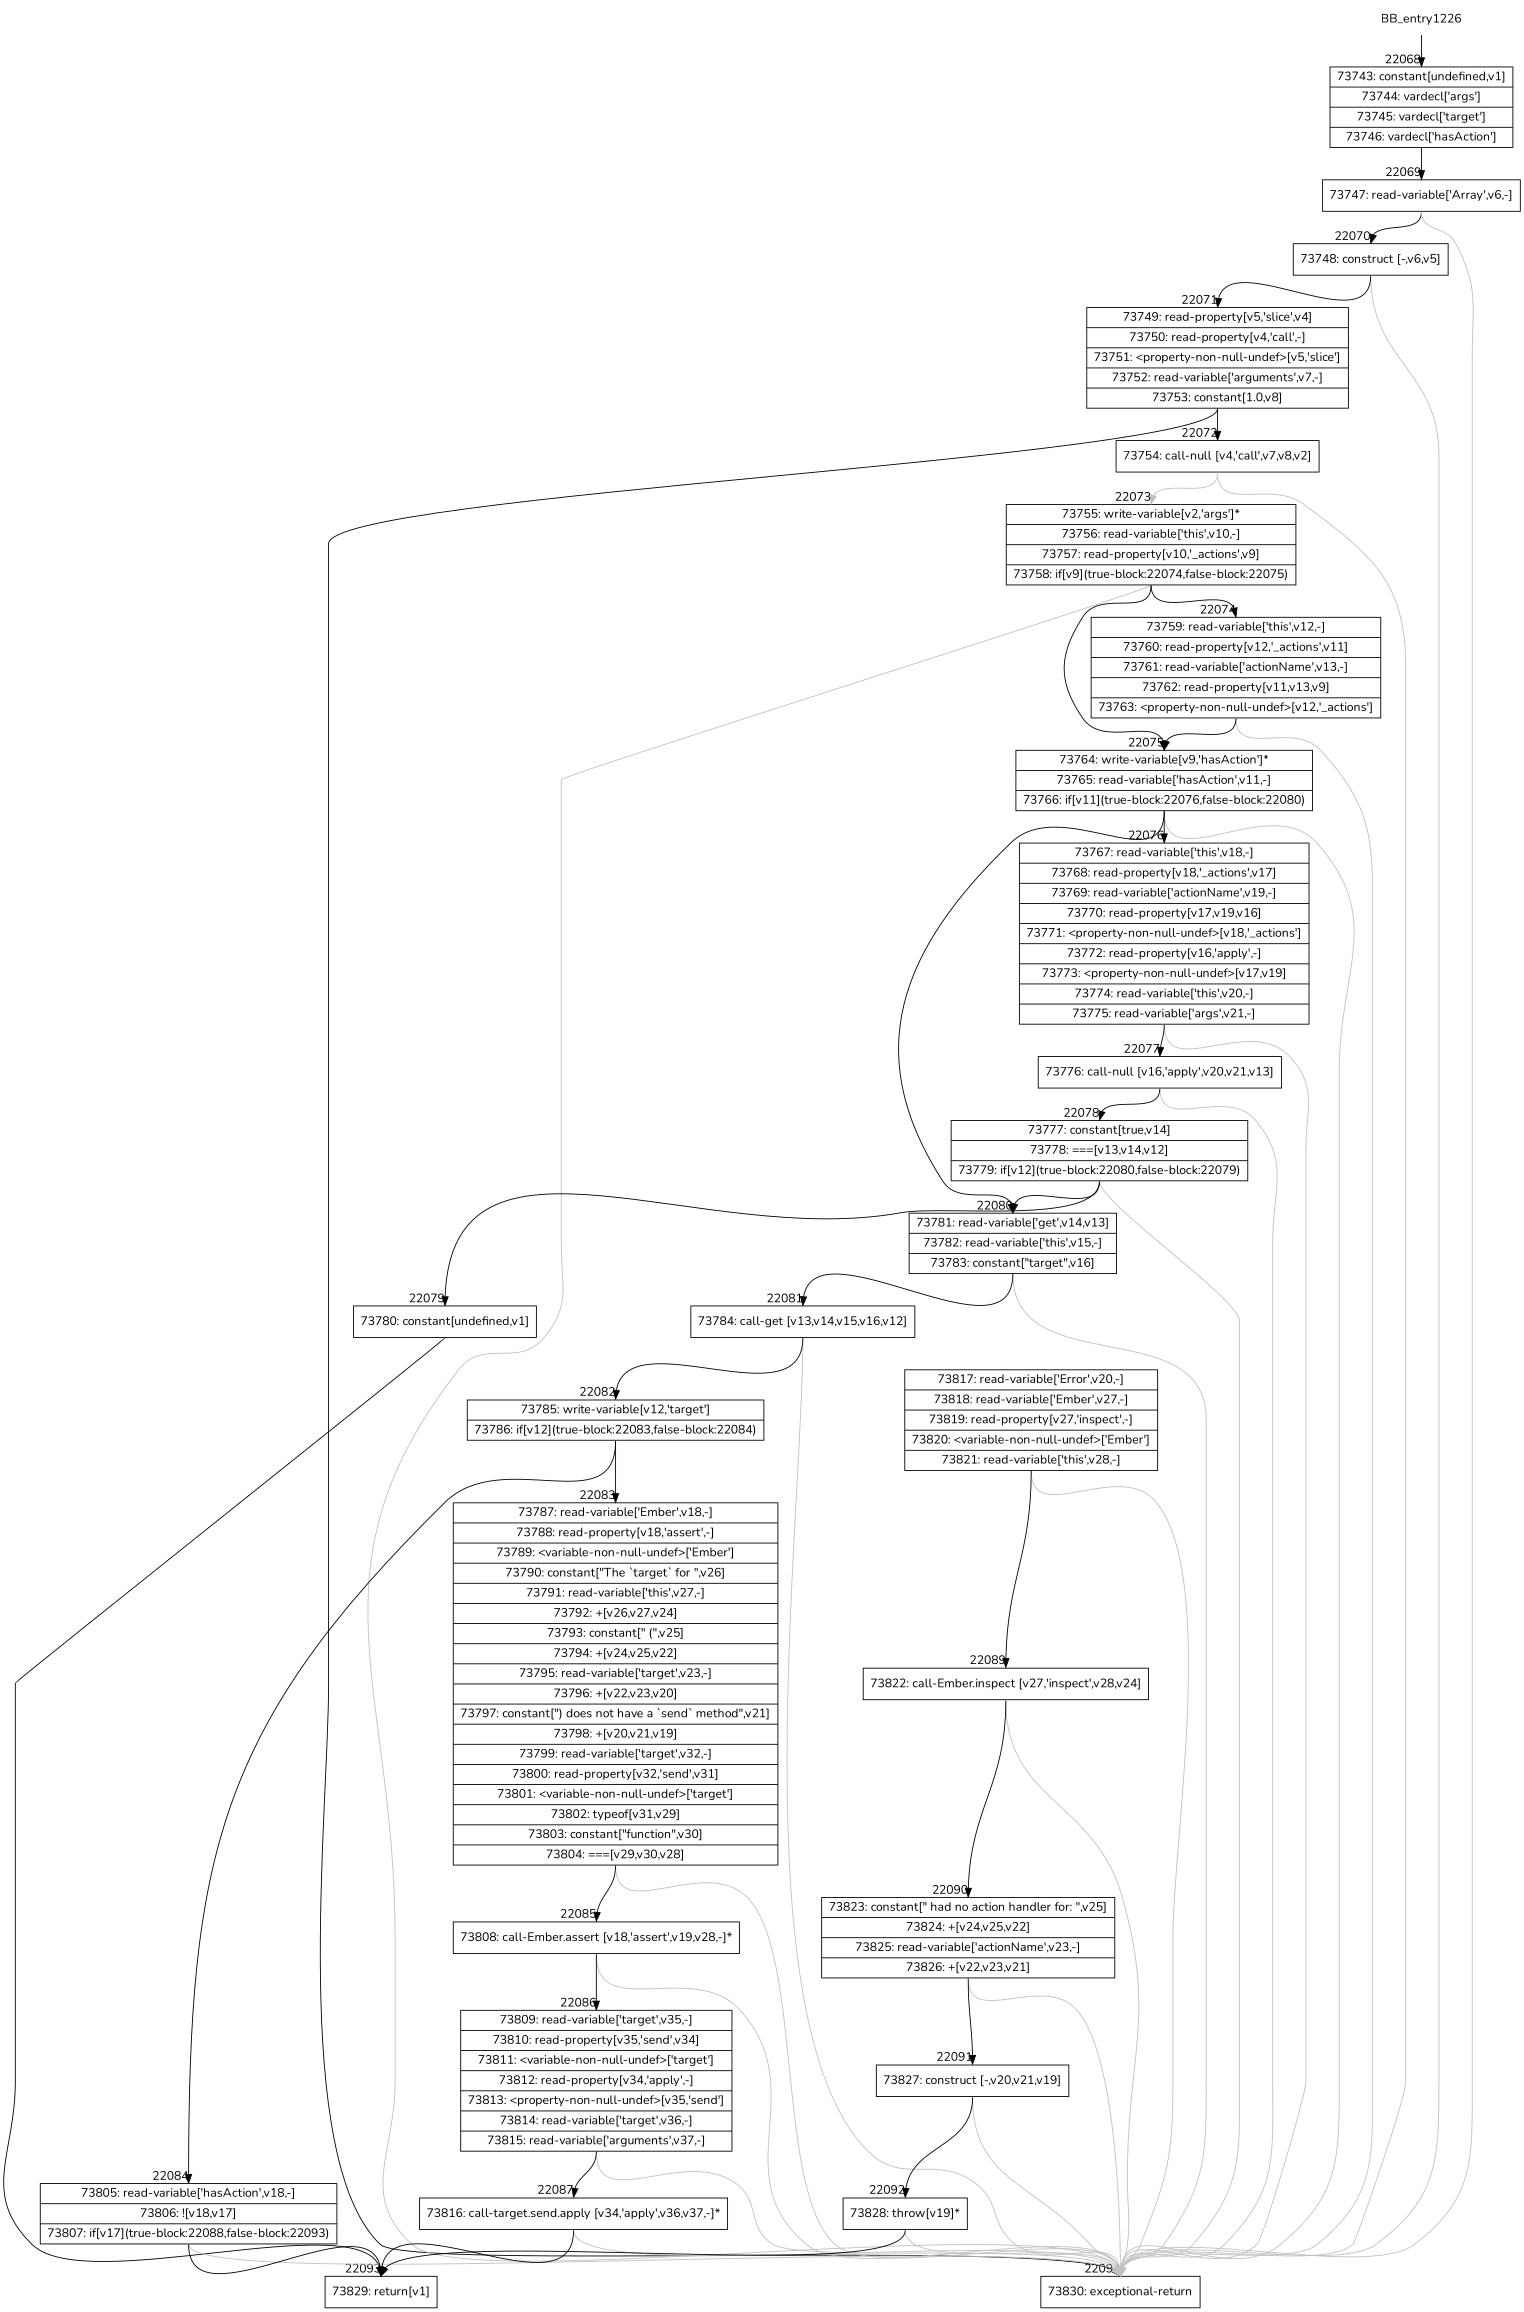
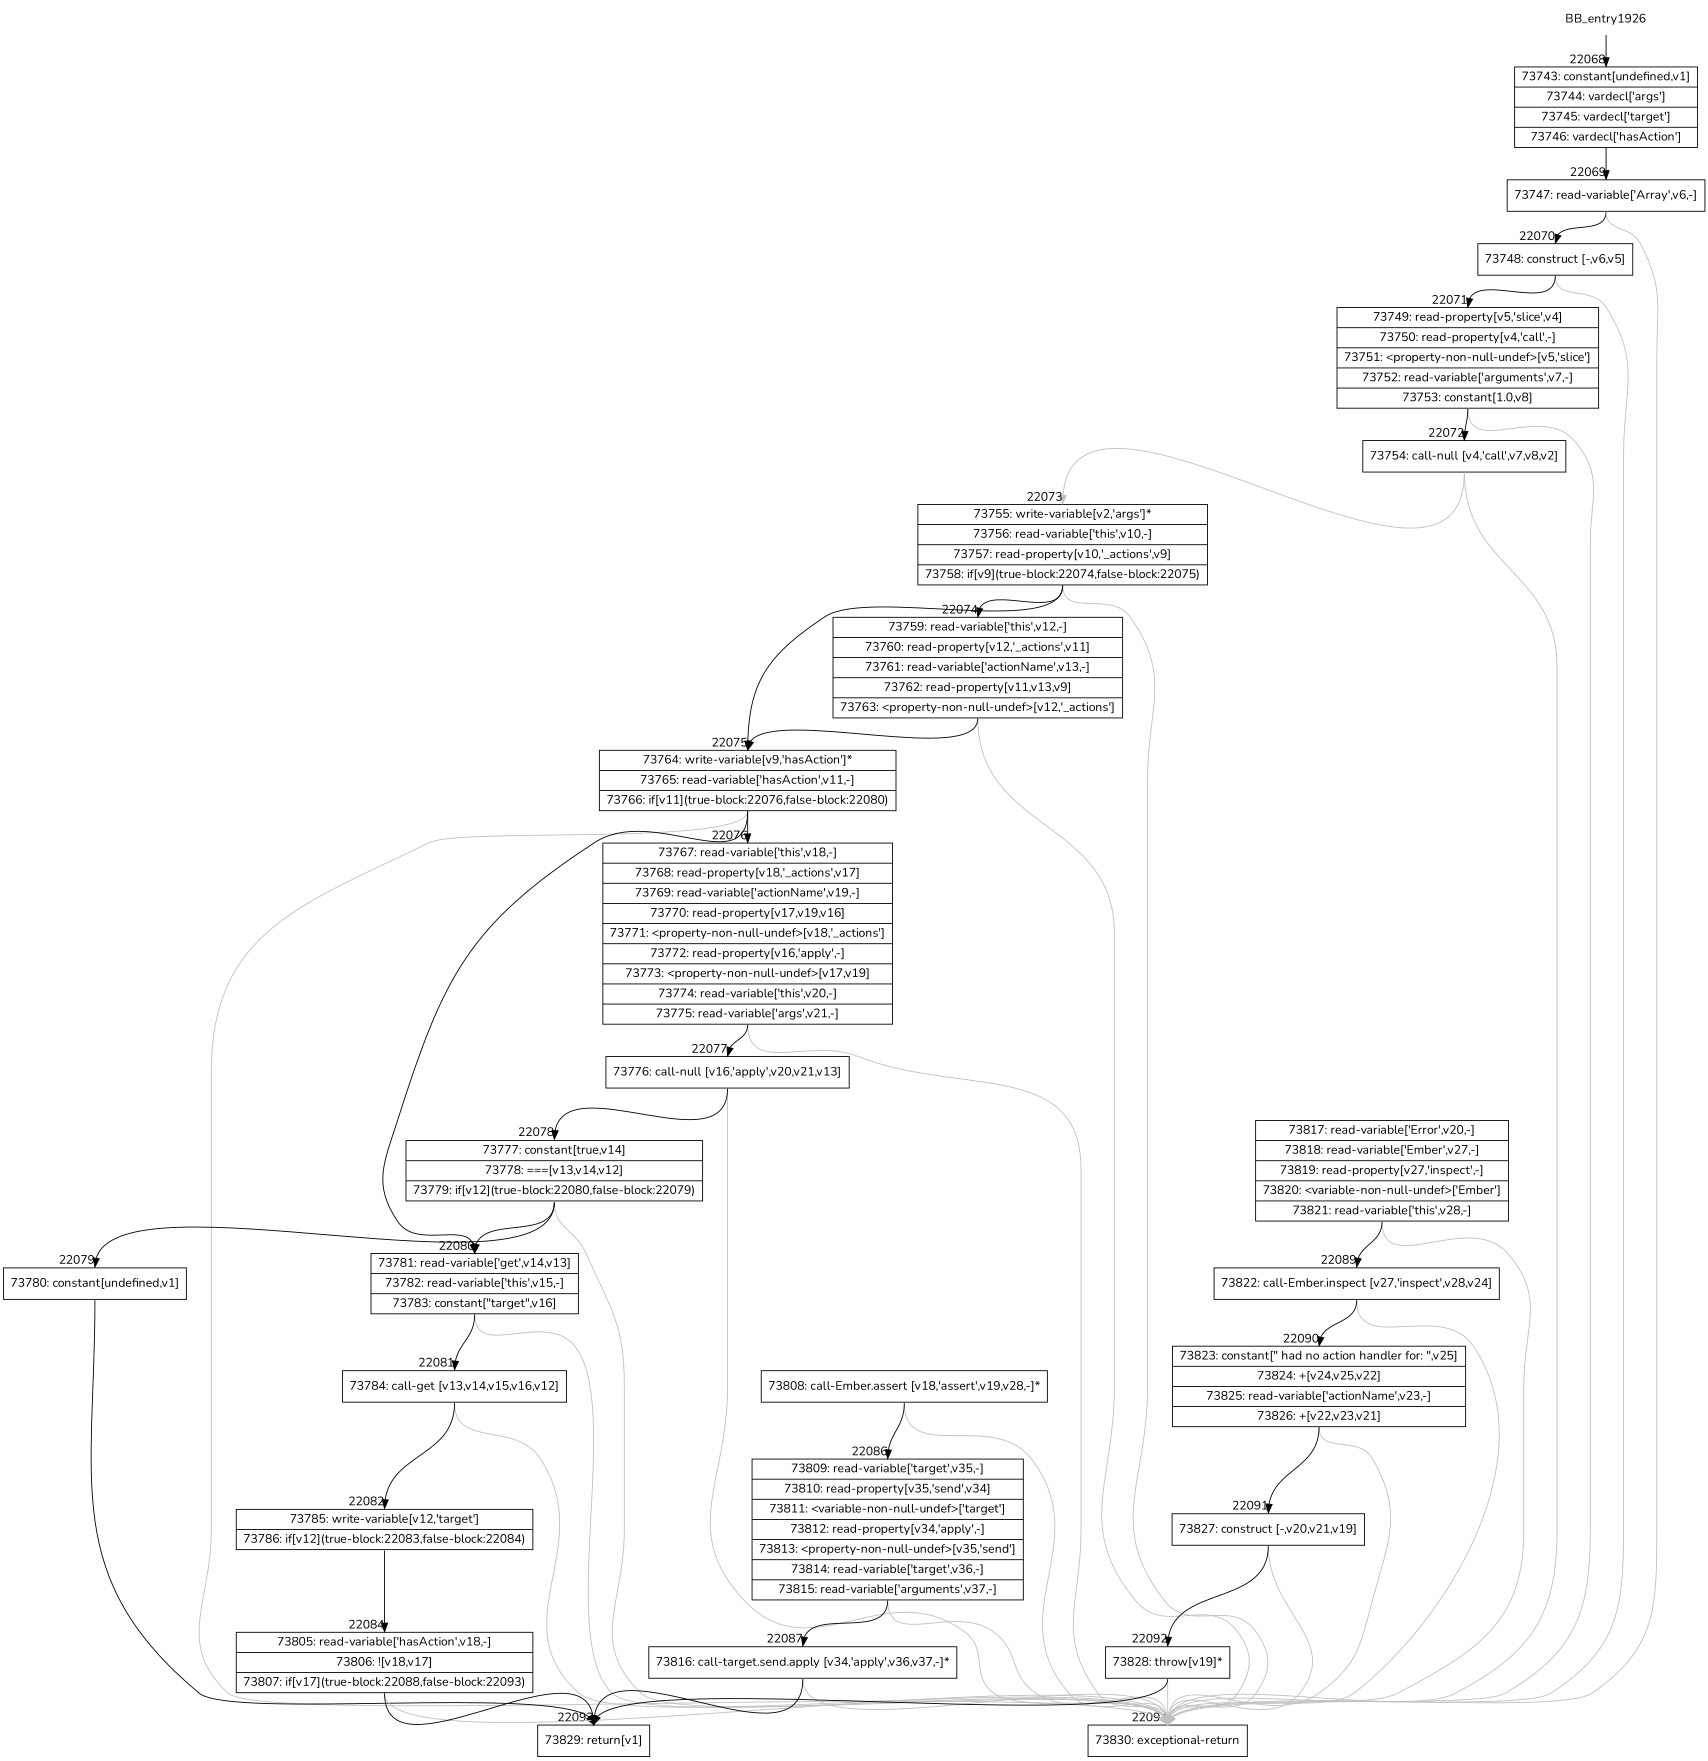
node "BB_entry1226": label "BB_entry1226" -> "BB_entry1926"
edge "73749: read-property[v5,'slice',v4]" -> "73830: exceptional-return": color black -> gray
node "73787: read-variable['Ember',v18,-]": removed
